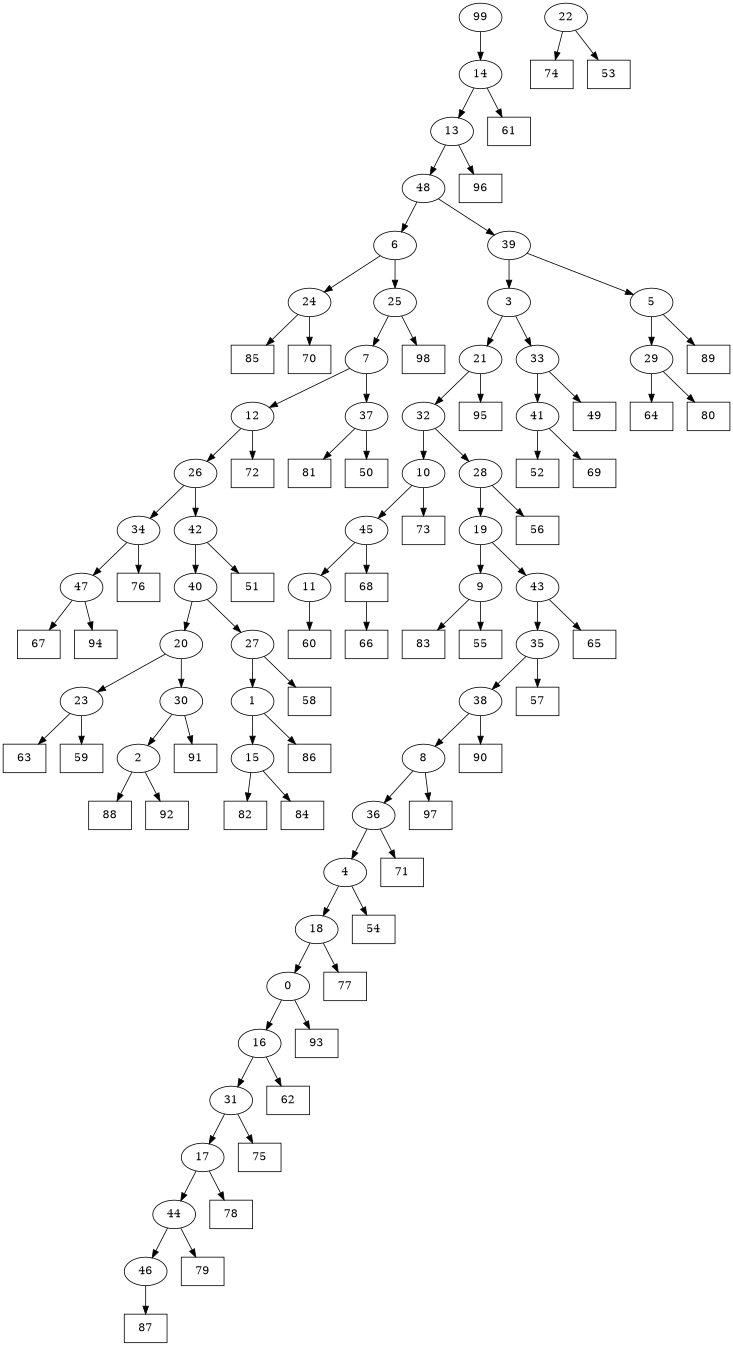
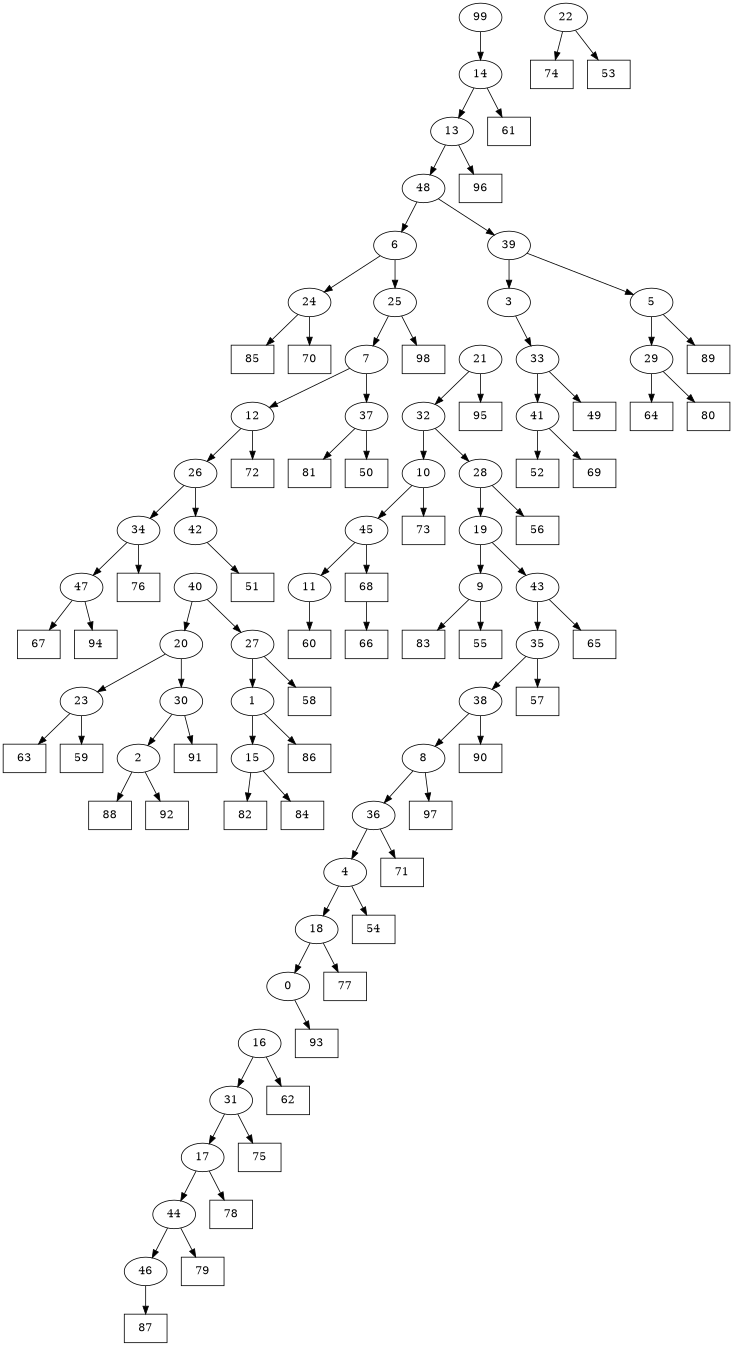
edge "3" -> "21": removed
edge "42" -> "40": removed
edge "0" -> "16": removed
